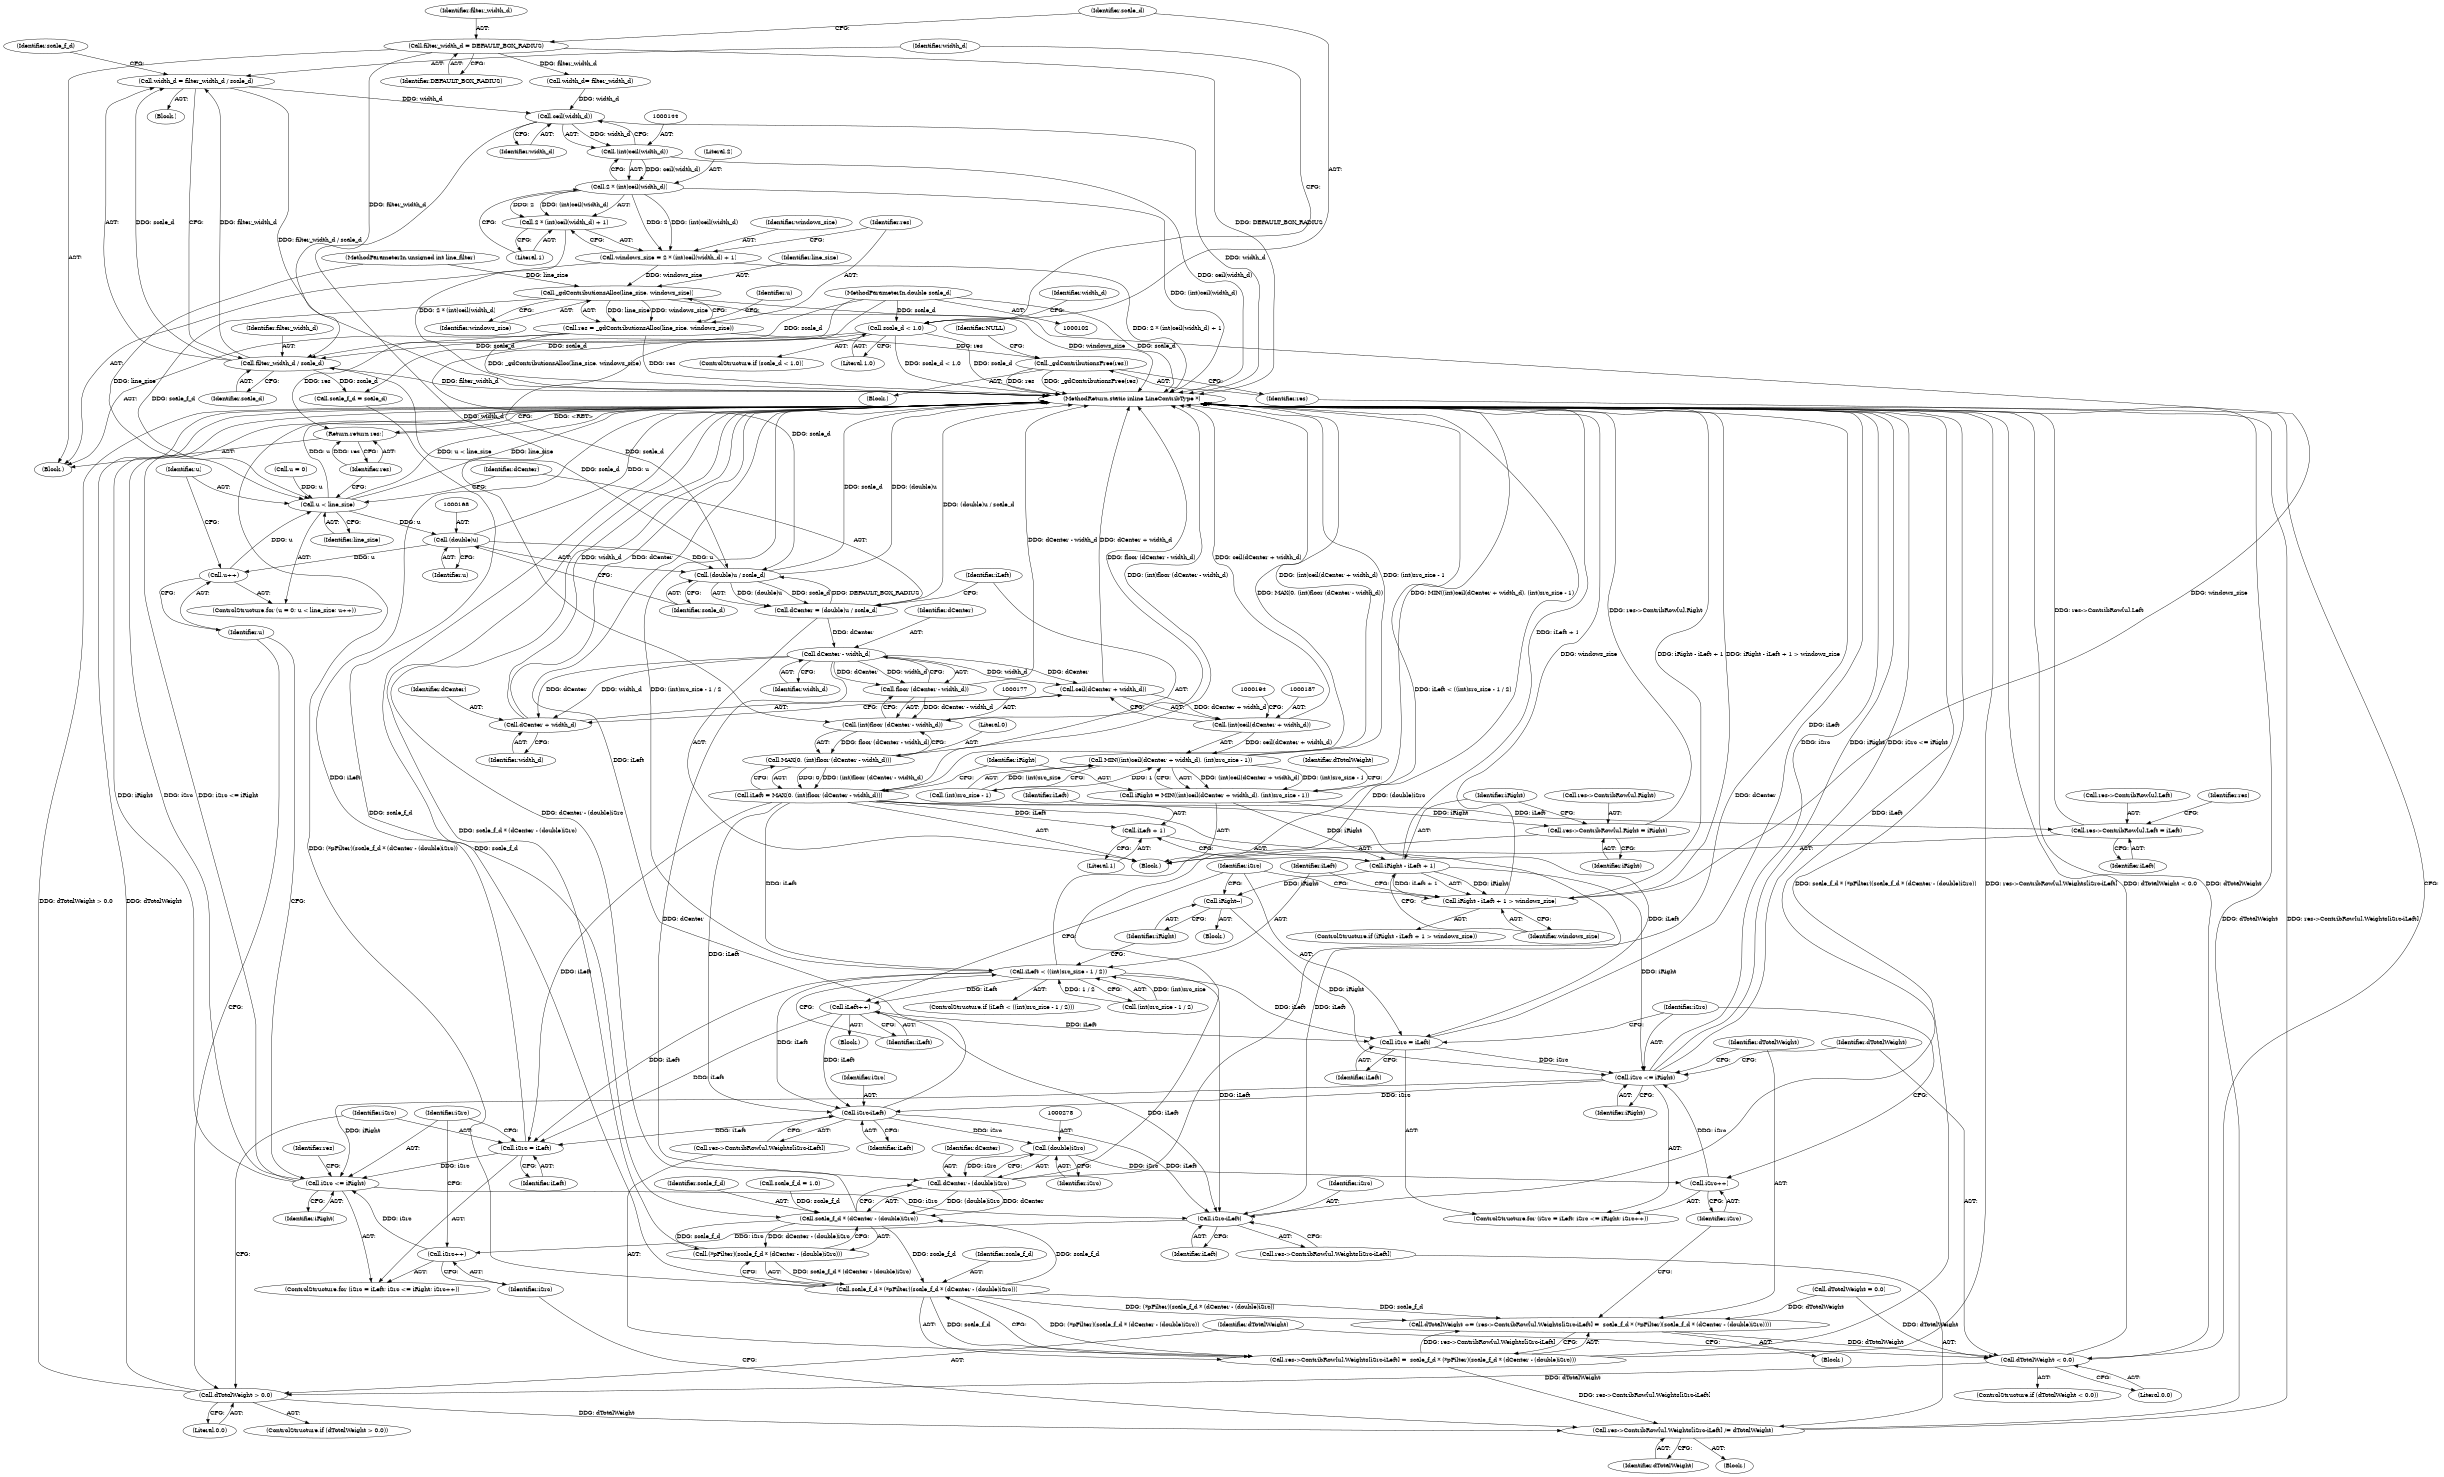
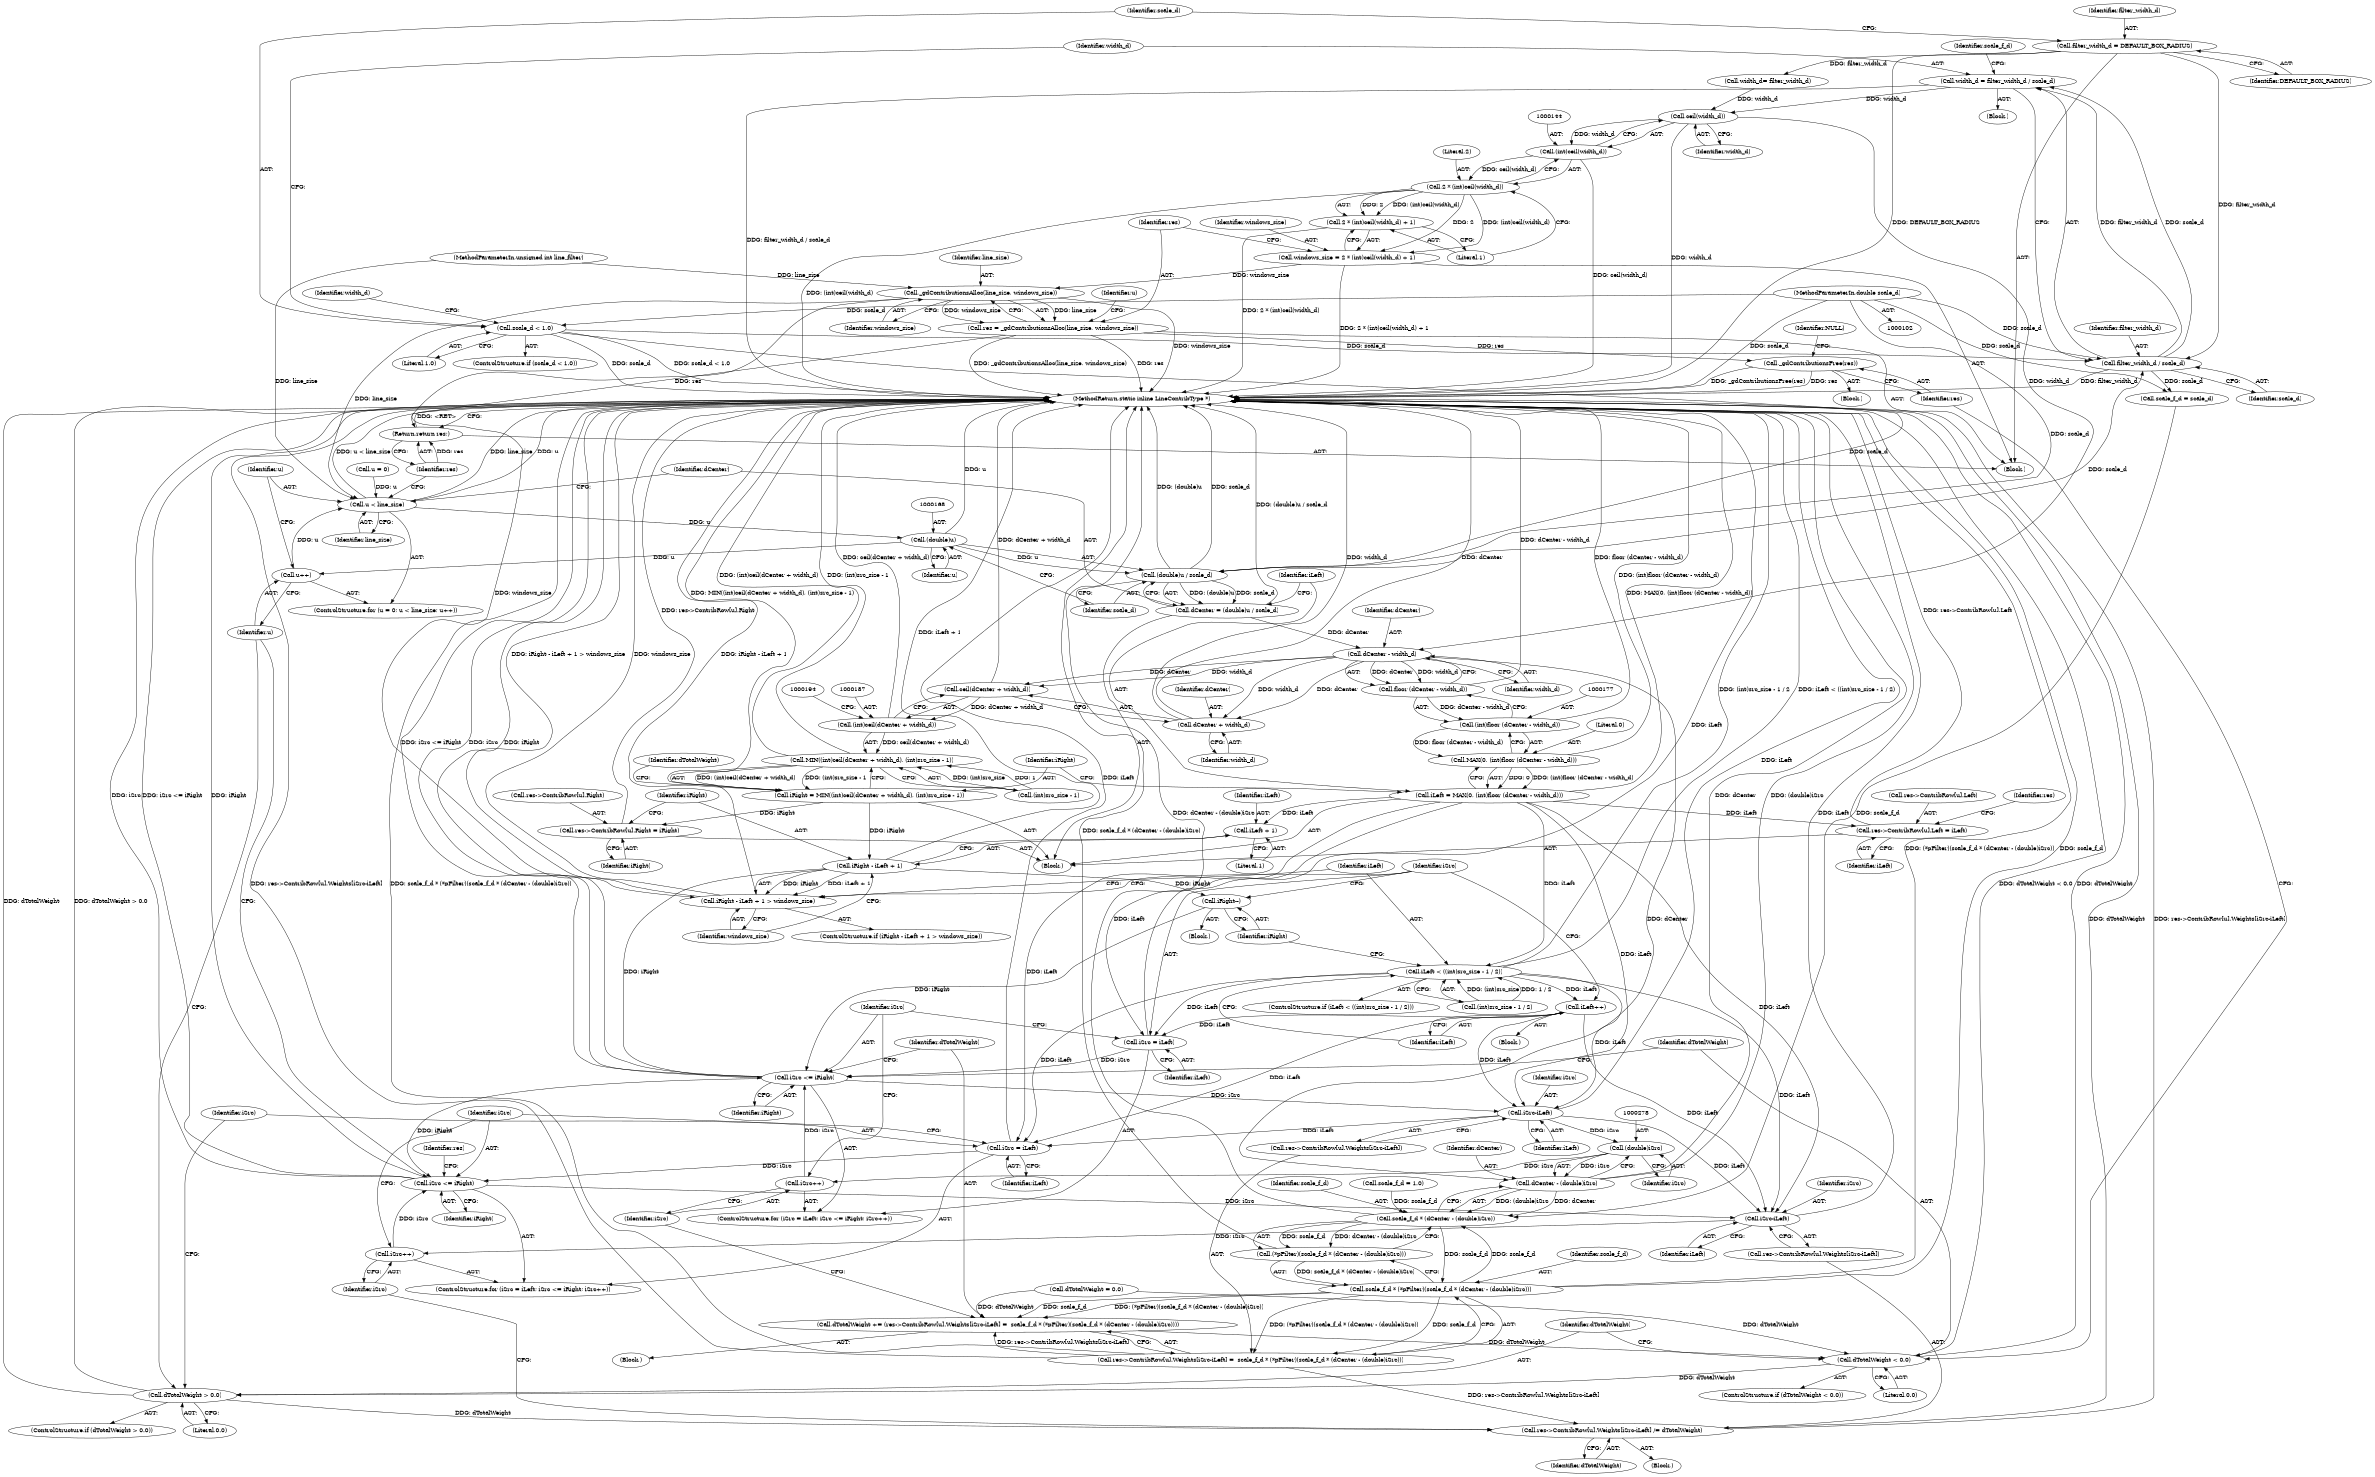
edge "(Call,_gdContributionsAlloc(line_size, windows_size))" -> "(Call,u < line_size)": label "DDG: scale_f_d" -> "DDG: line_size"
edge "(Call,ceil(width_d))" -> "(Call,(int)floor (dCenter - width_d))": now "(Call,ceil(width_d))" -> "(Call,dCenter - width_d)"
edge "(Call,dCenter = (double)u / scale_d)" -> "(Call,(double)u / scale_d)": label "DDG: DEFAULT_BOX_RADIUS" -> "CFG: "
